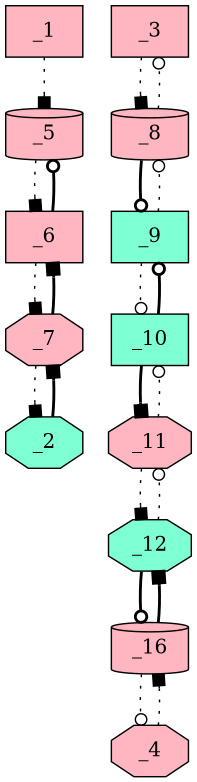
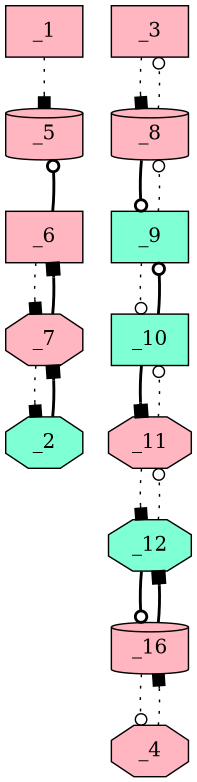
edge "_5" -> "_6": removed
